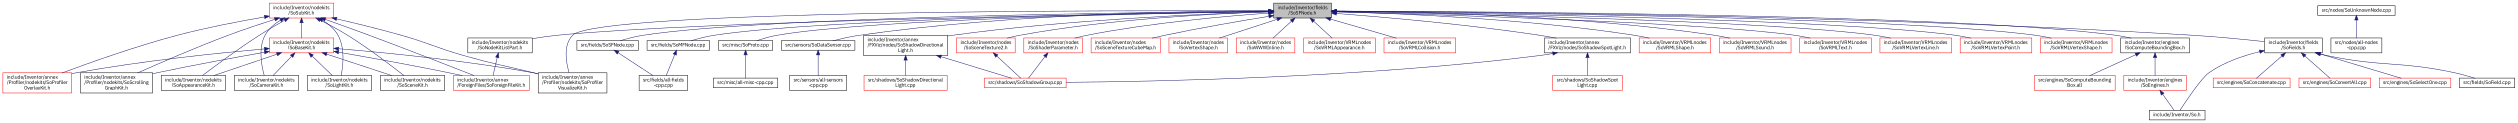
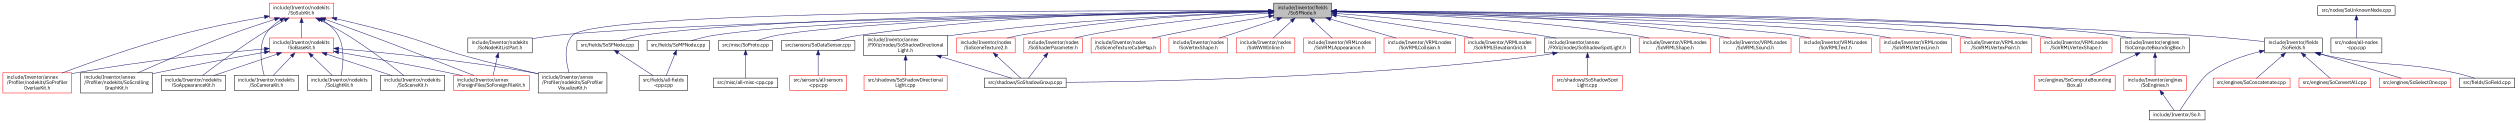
node "include/Inventor/VRMLnodes /SoVRMLElevationGrid.h": added
node "src/sensors/all-sensors -cpp.cpp": color black -> red
node "src/shadows/SoShadowGroup.cpp": color red -> black
